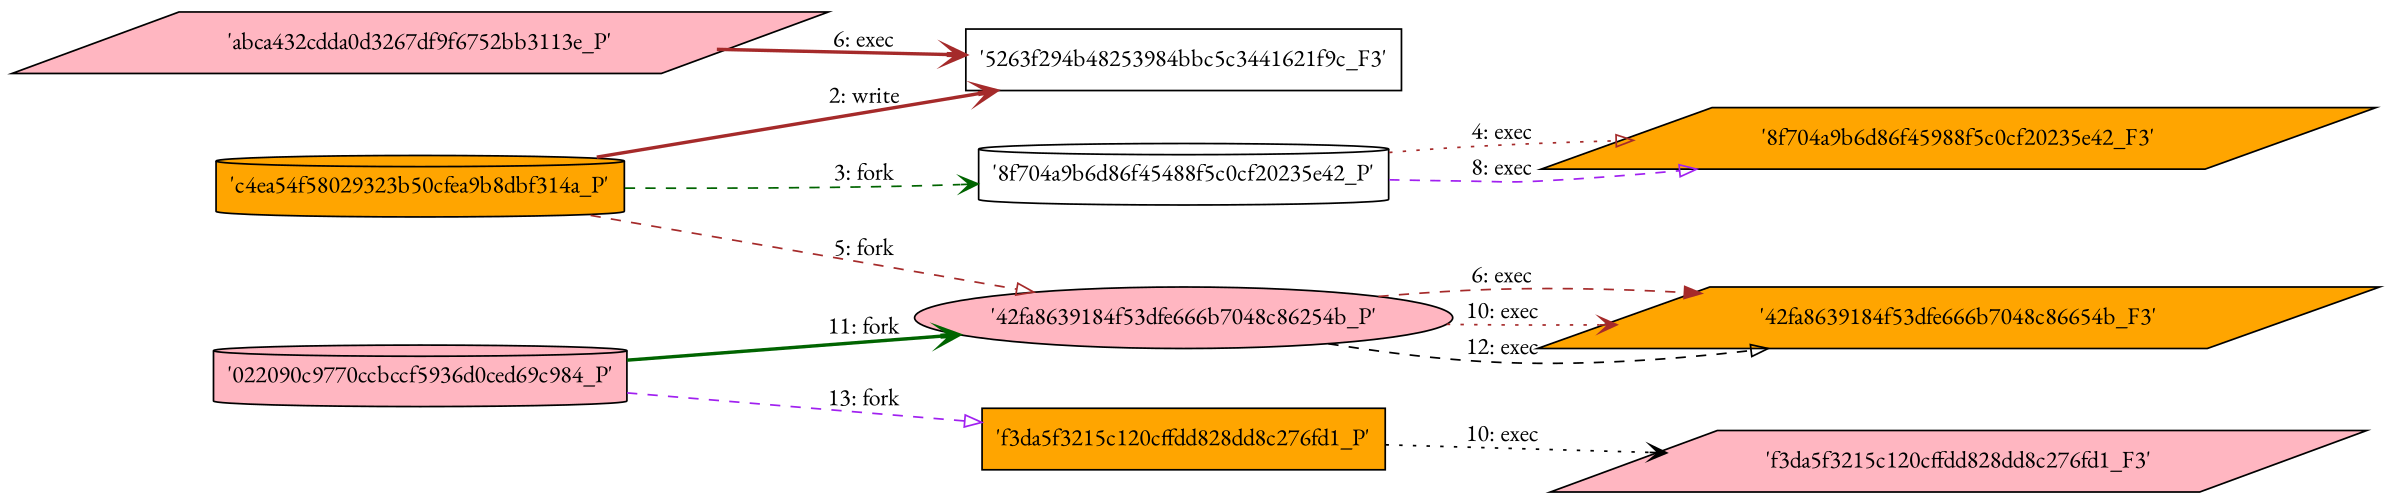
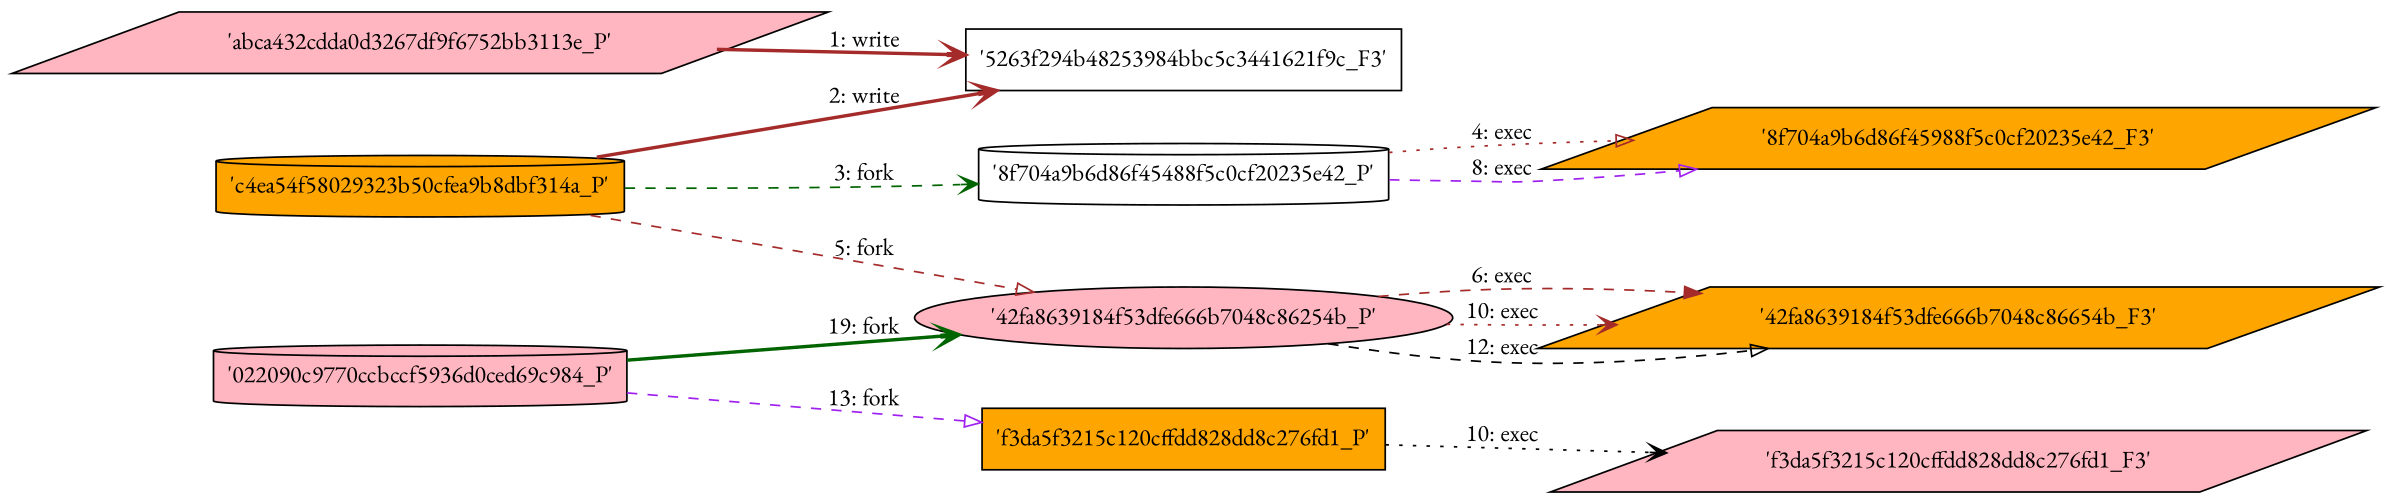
edge "'abca432cdda0d3267df9f6752bb3113e_P'" -> "'5263f294b48253984bbc5c3441621f9c_F3'": label "6: exec" -> "1: write"
edge "'022090c9770ccbccf5936d0ced69c984_P'" -> "'42fa8639184f53dfe666b7048c86254b_P'": label "11: fork" -> "19: fork"
